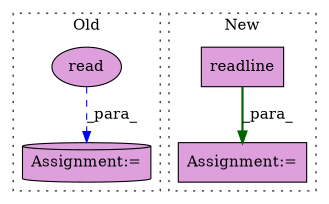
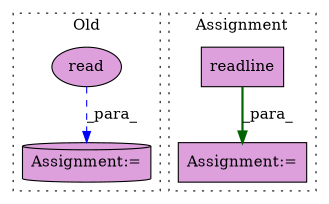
cluster "New": label "New" -> "Assignment"
